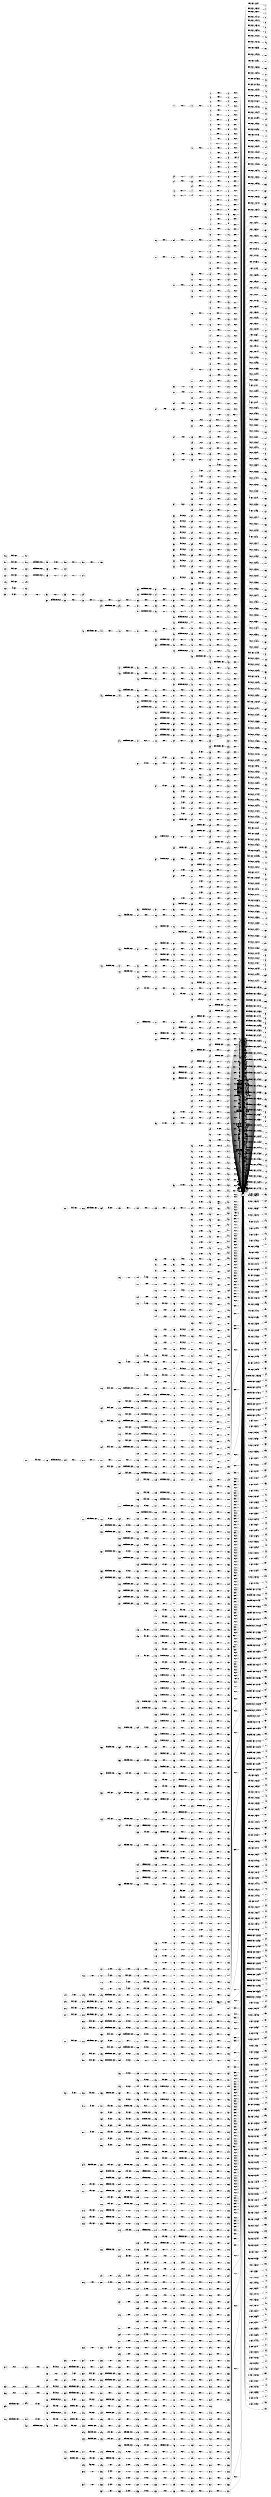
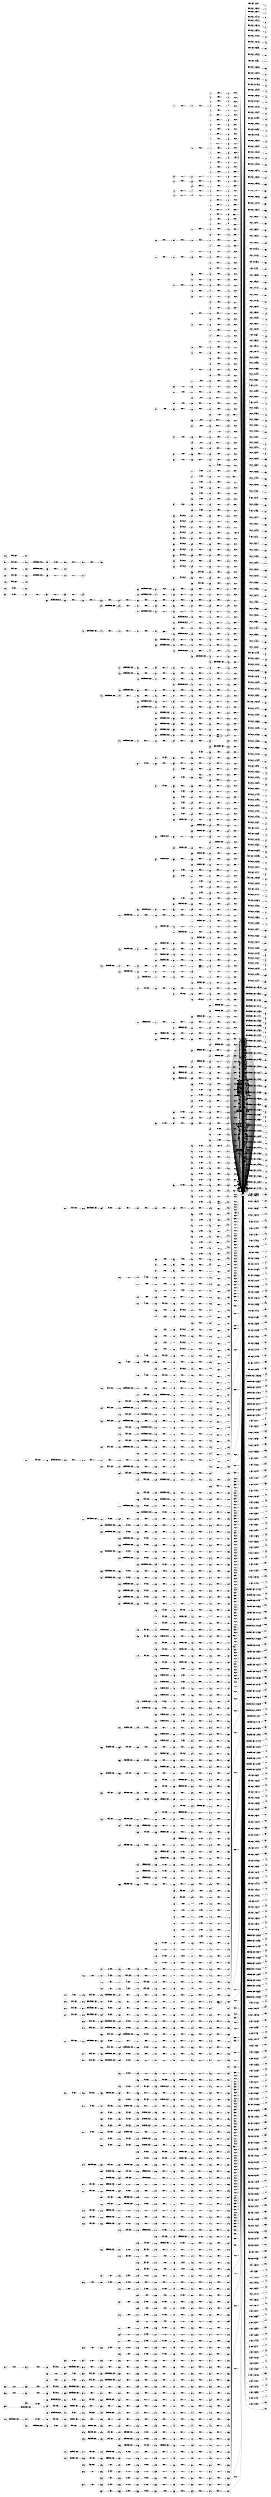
edge "422" -> "423": now "422" -> "428"
edge "390" -> "0": added, label "<eps>:形態"
edge "769" -> "770": now "769" -> "762"
edge "1176" -> "1177": added, label "<eps>:第"
node "1225": removed
edge "2392" -> "2393": now "2392" -> "2394"
node "2404": added
